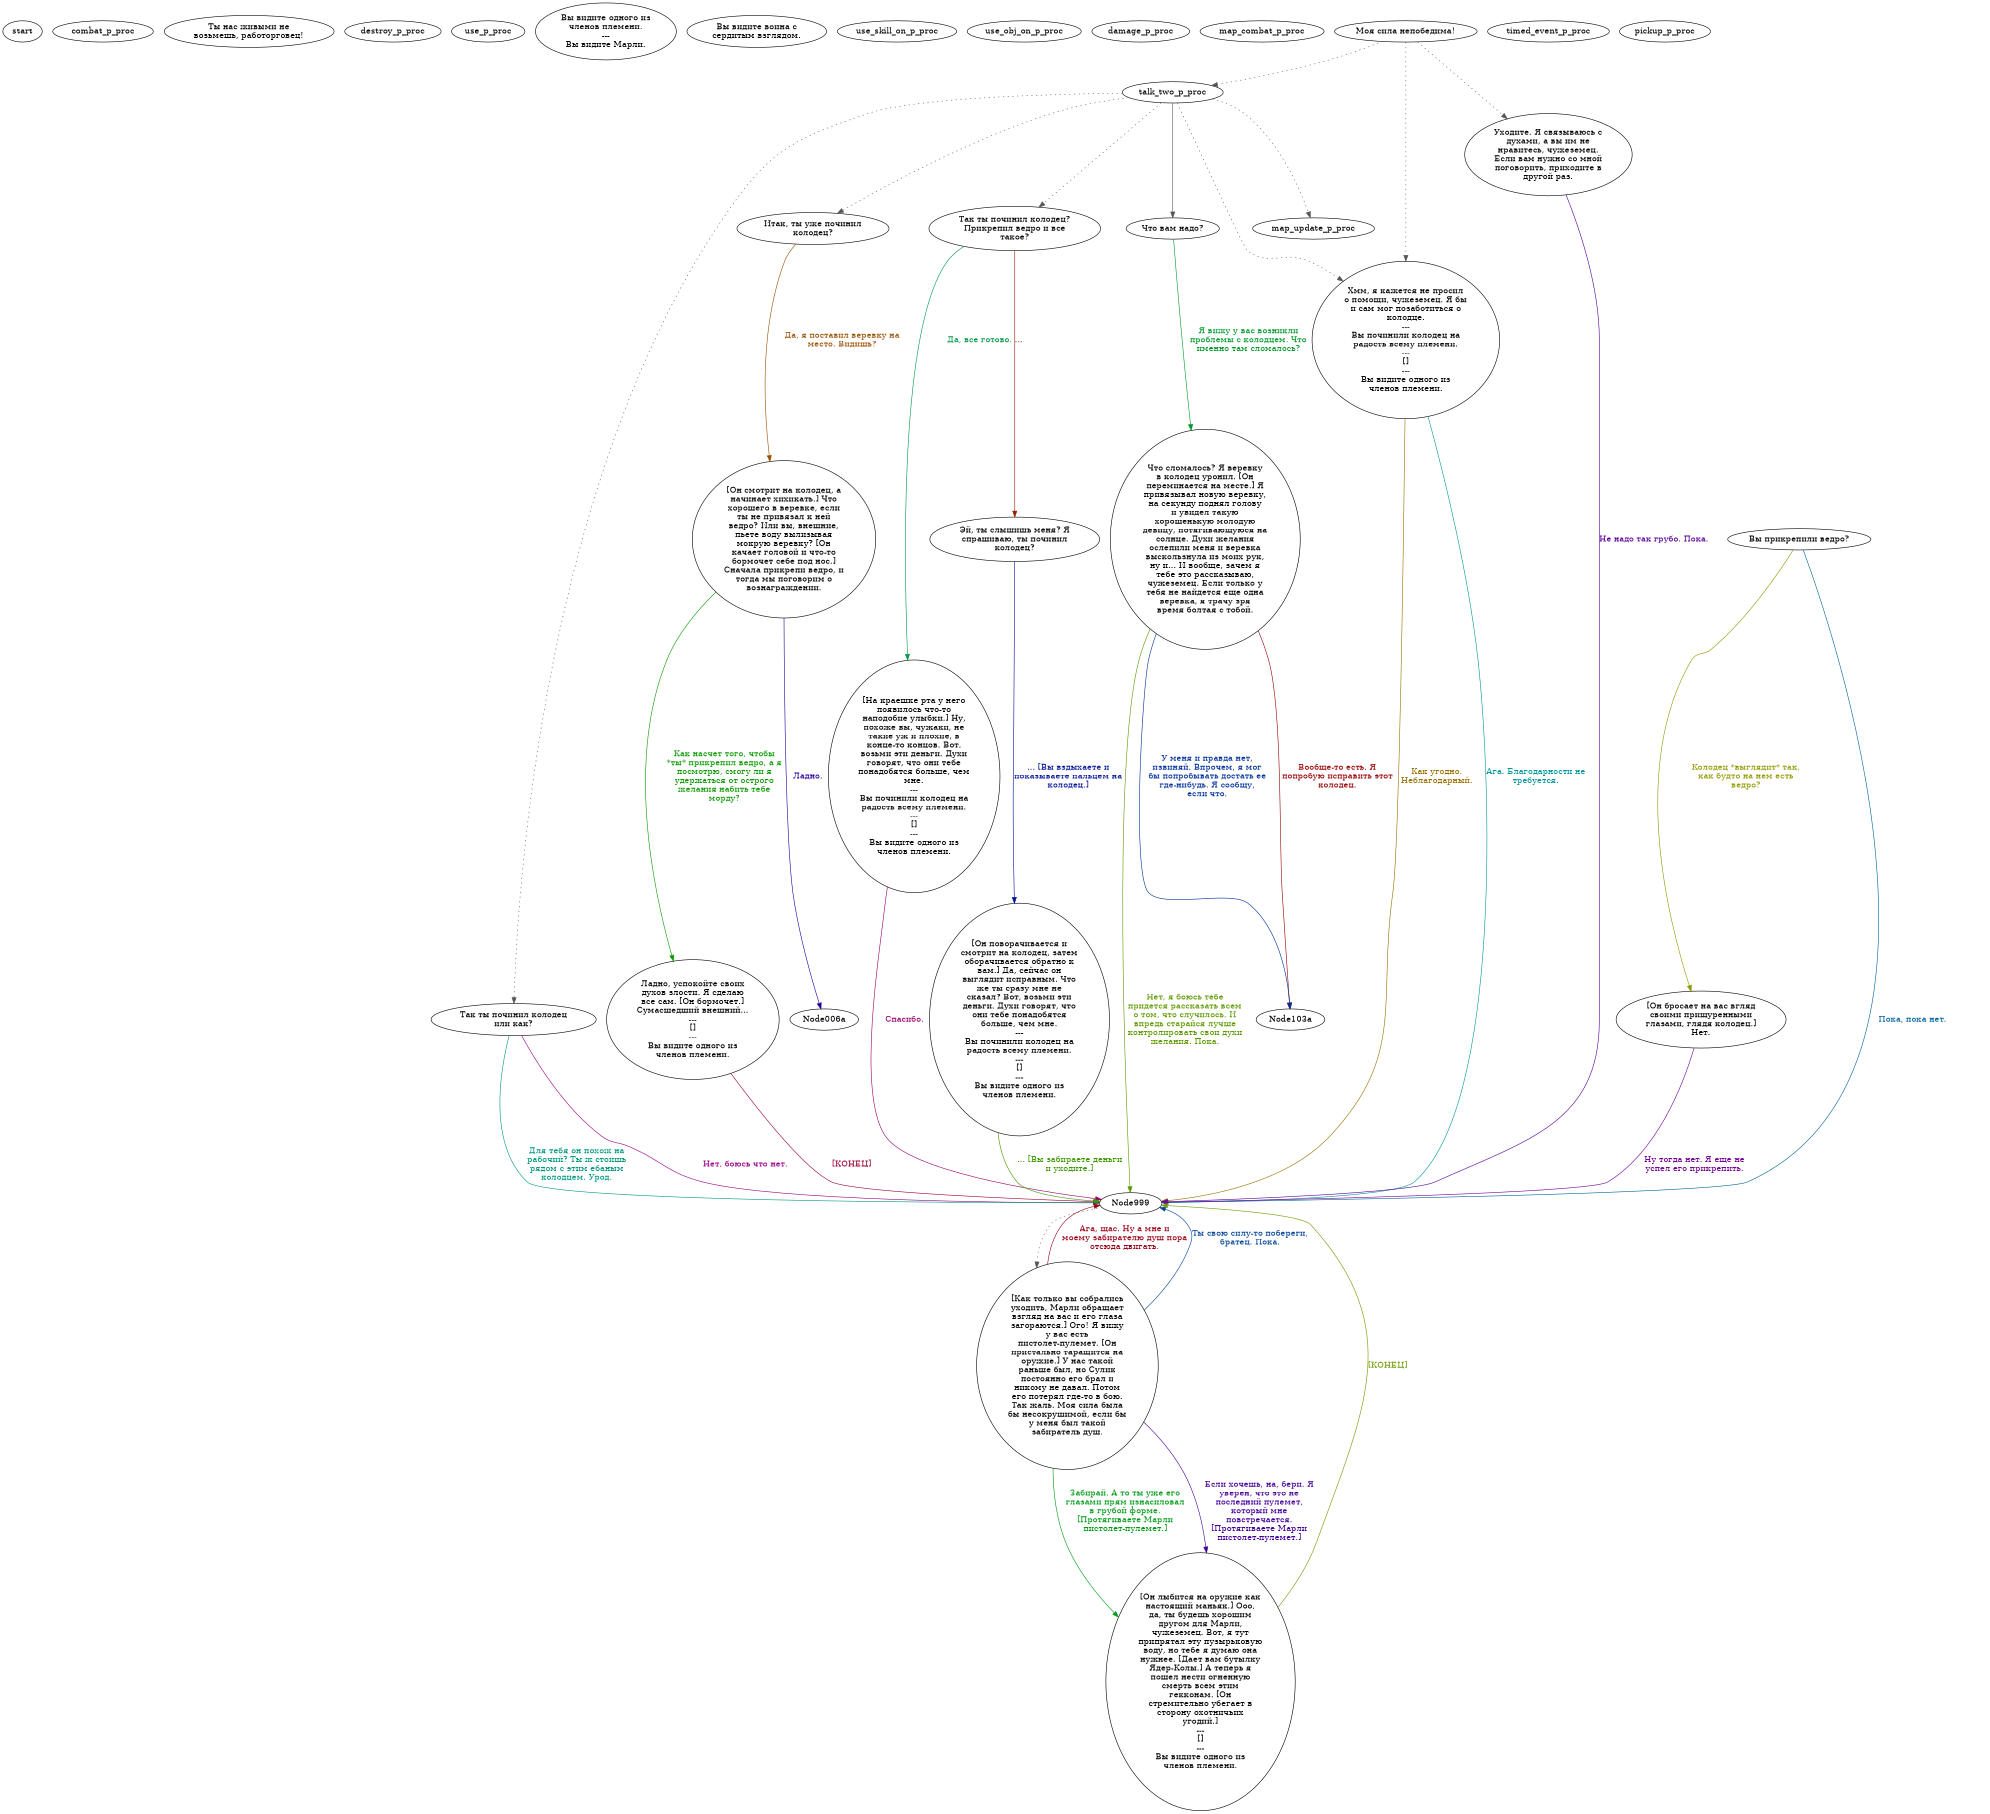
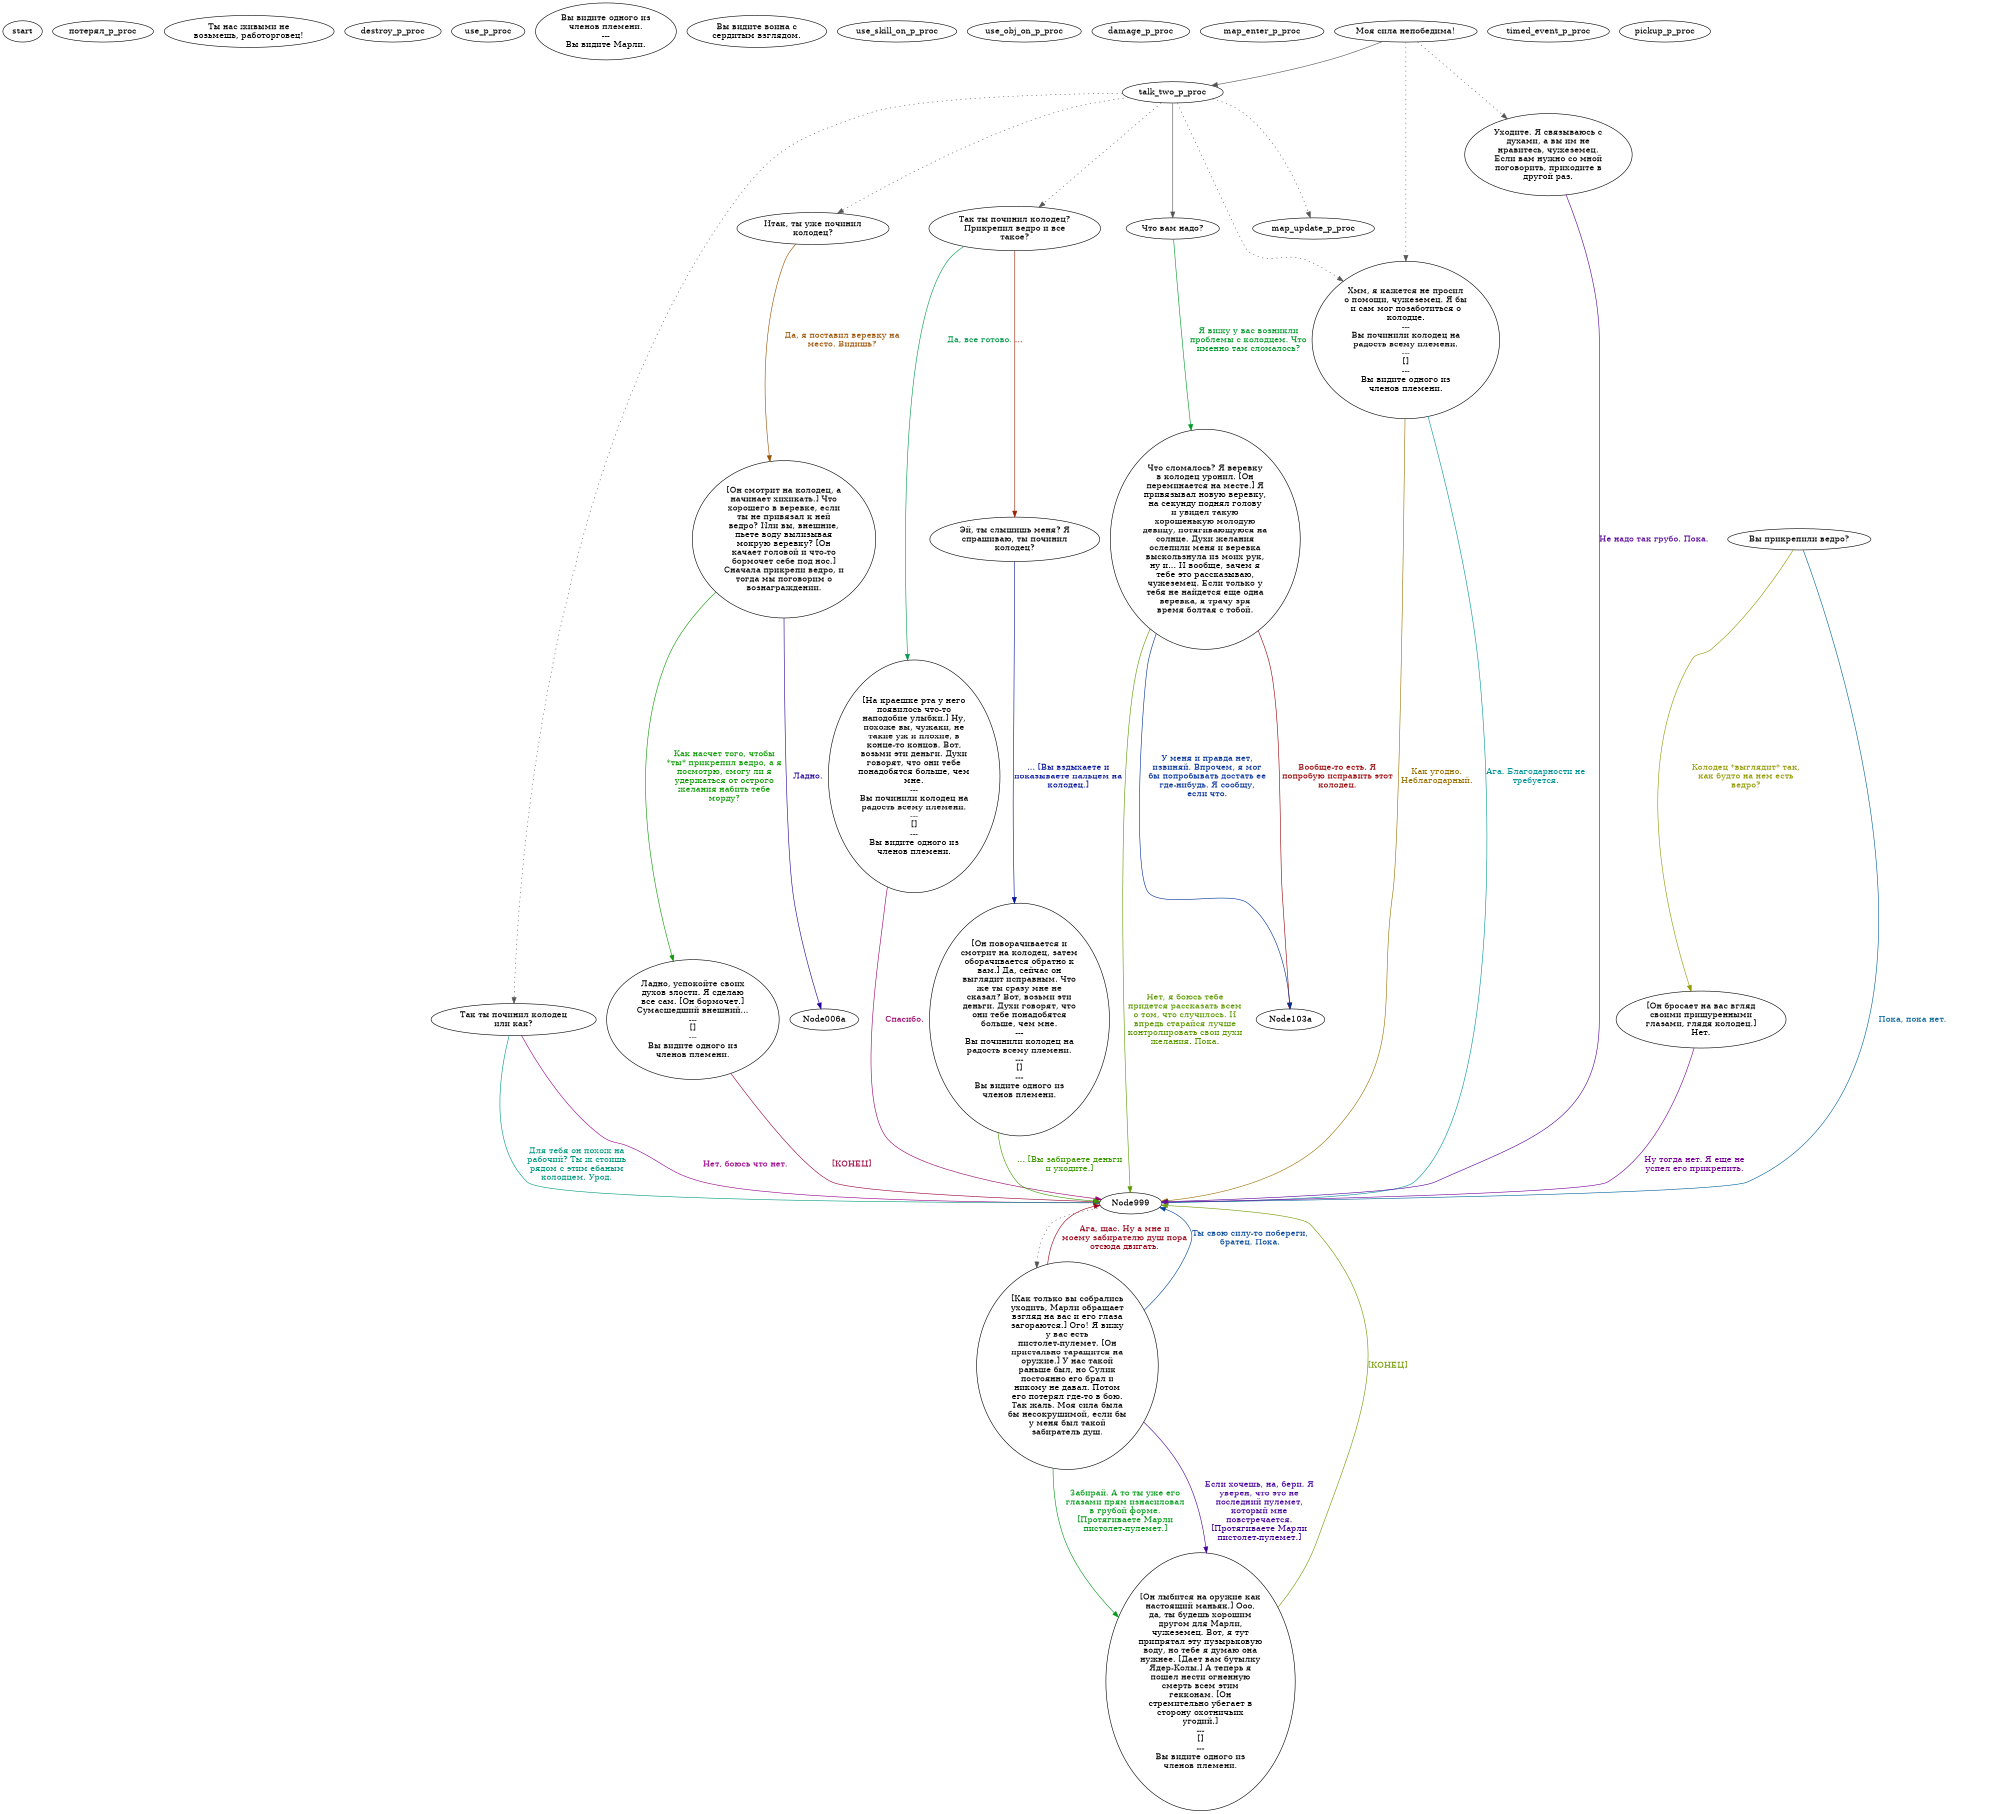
node "combat_p_proc": label "combat_p_proc" -> "потерял_p_proc"
node "map_combat_p_proc": label "map_combat_p_proc" -> "map_enter_p_proc"
edge "Моя сила непобедима!" -> "talk_two_p_proc": style dotted -> solid
